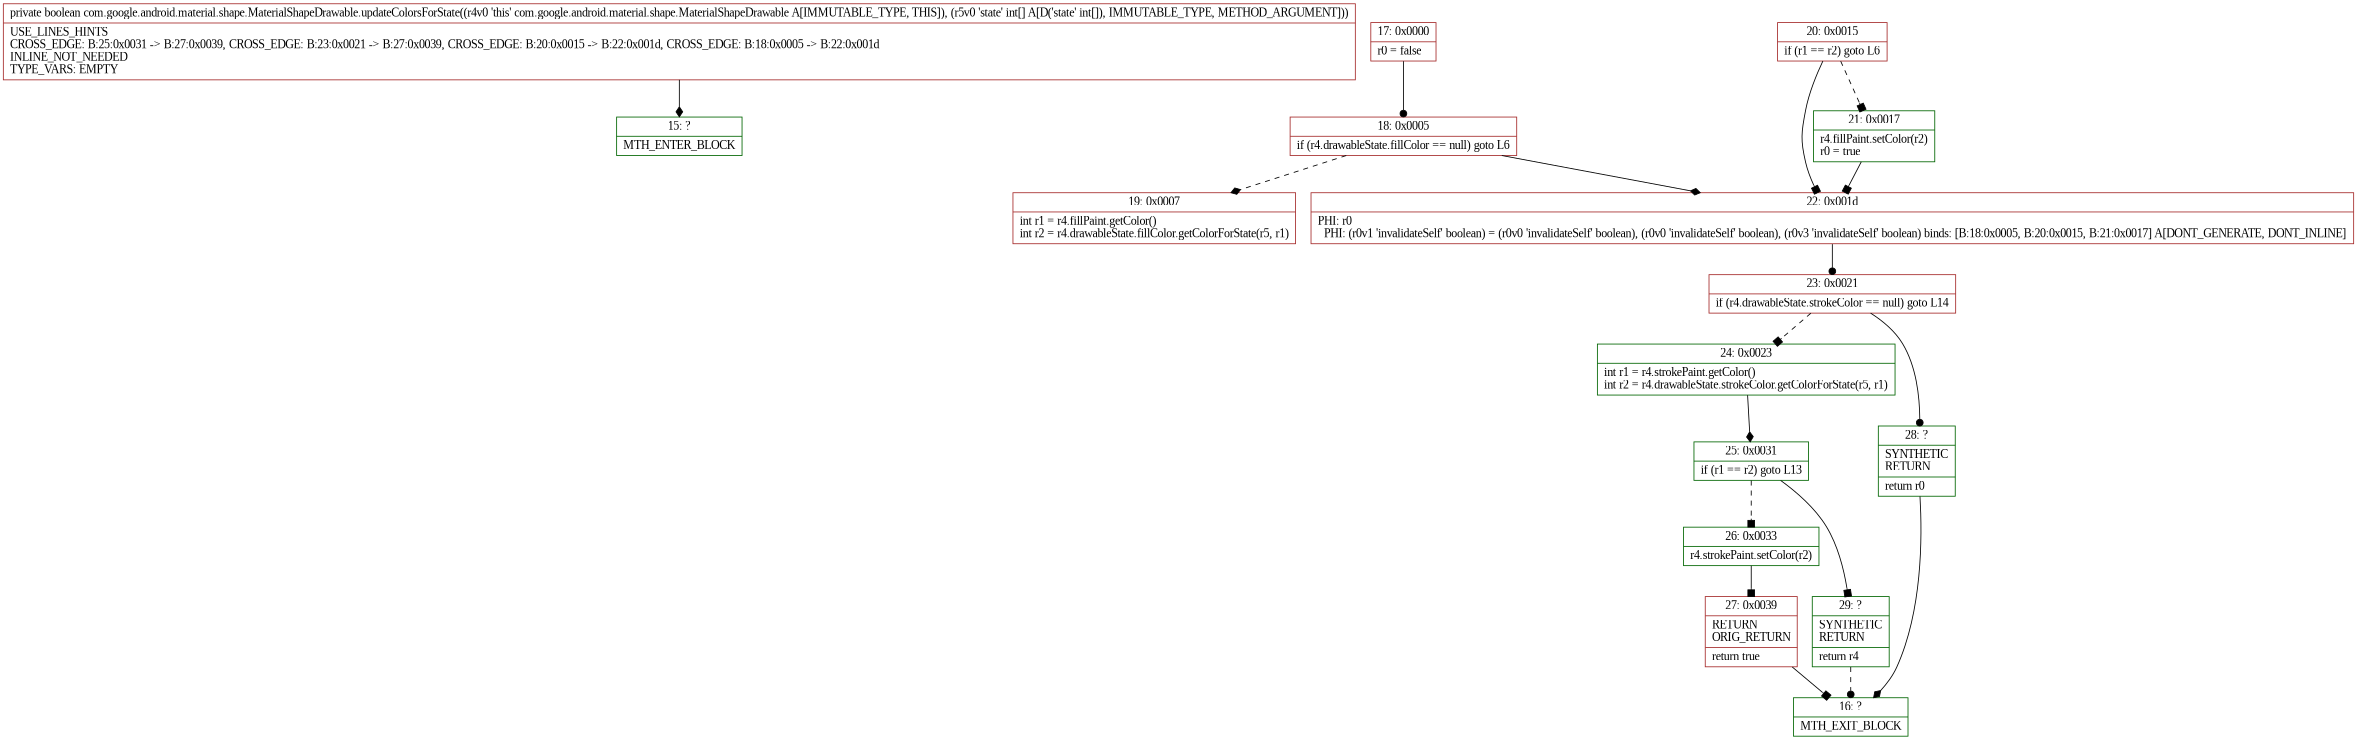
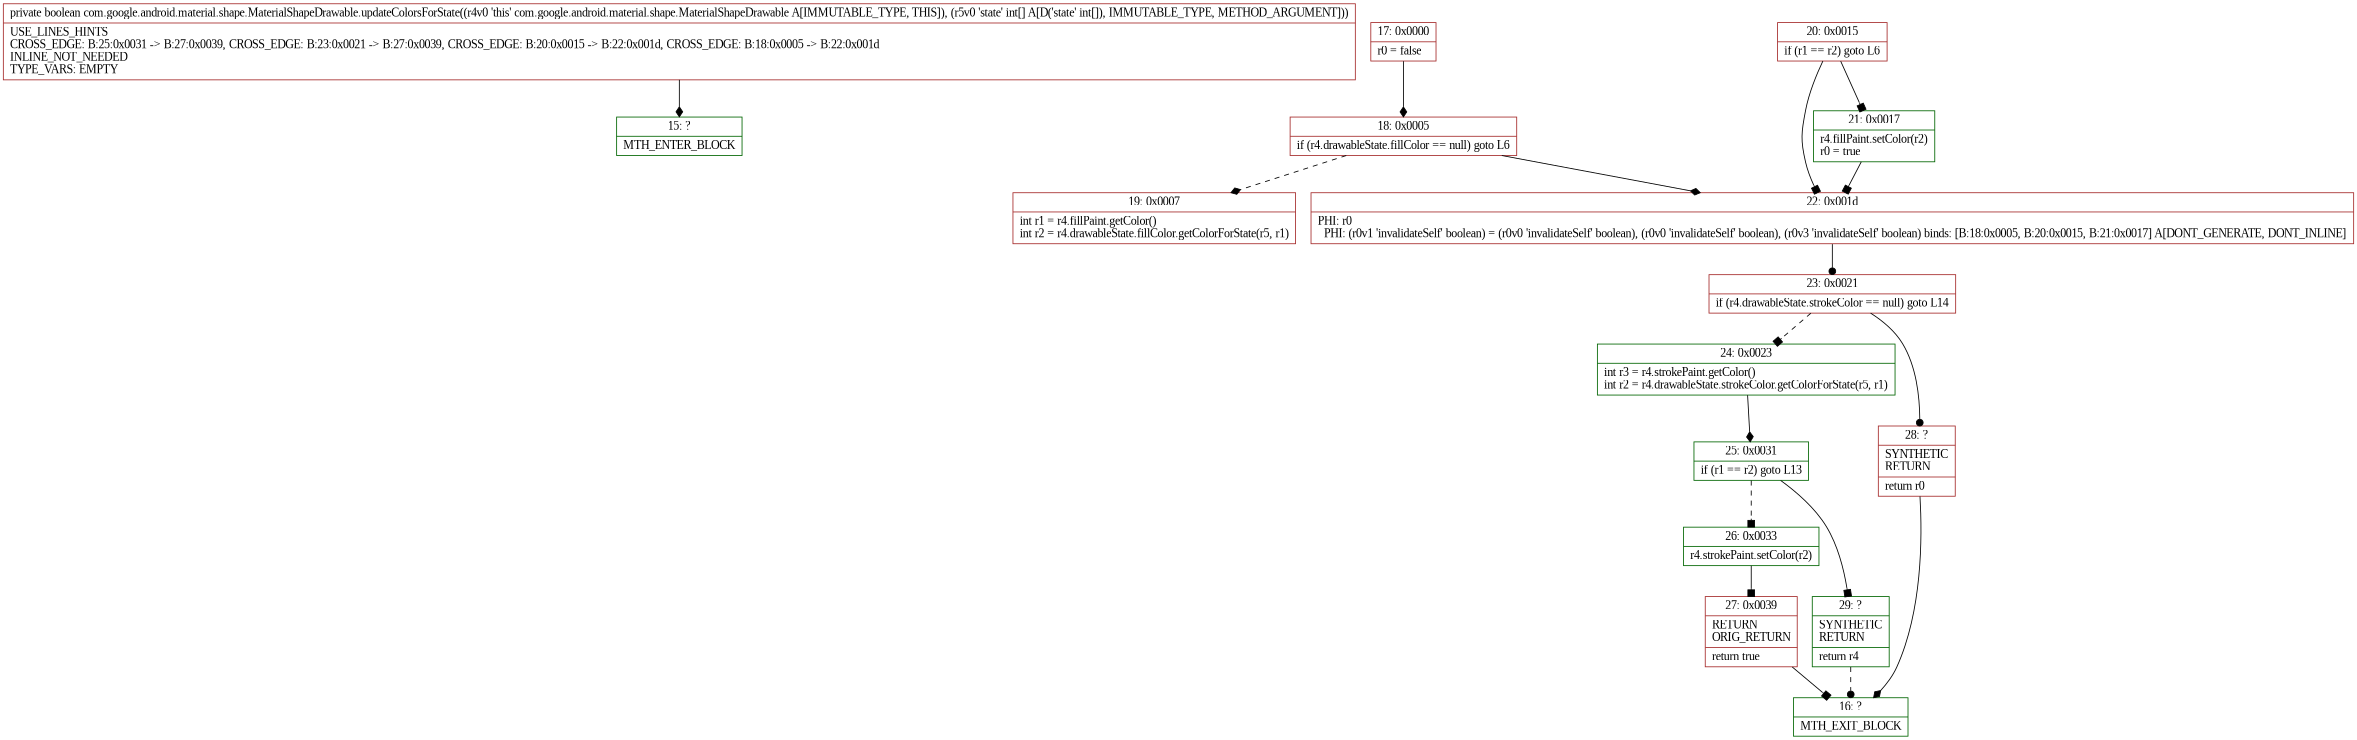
edge "20: 0x0015" -> "21: 0x0017": style dashed -> solid
edge "17: 0x0000" -> "18: 0x0005": arrowhead dot -> diamond
node "24: 0x0023": text "int r1 = r4.strokePaint.getColor()" -> "int r3 = r4.strokePaint.getColor()"
node "28: ?": color darkgreen -> brown
